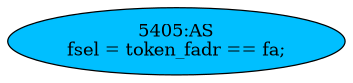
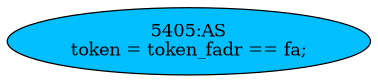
node "5405:AS fsel = token_fadr == fa;": label "5405:AS fsel = token_fadr == fa;" -> "5405:AS token = token_fadr == fa;"
